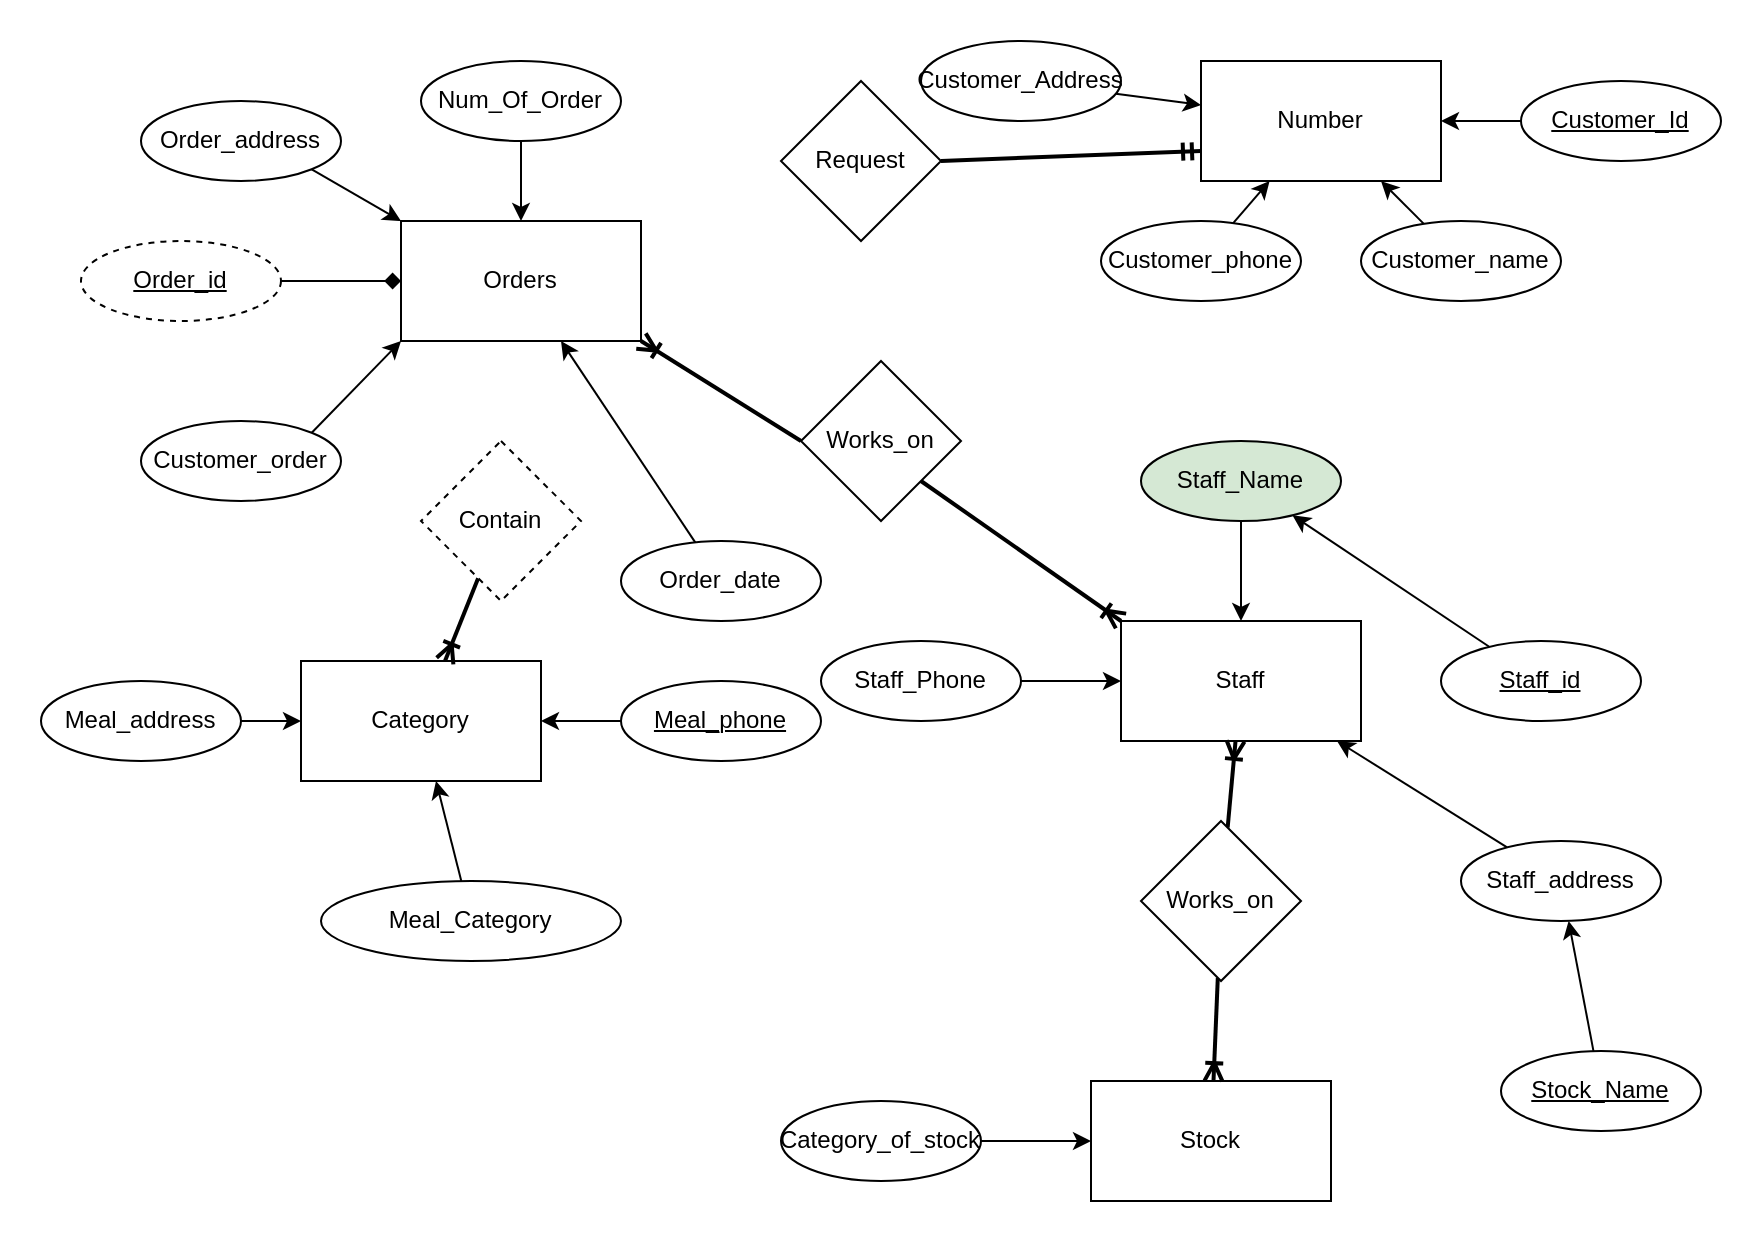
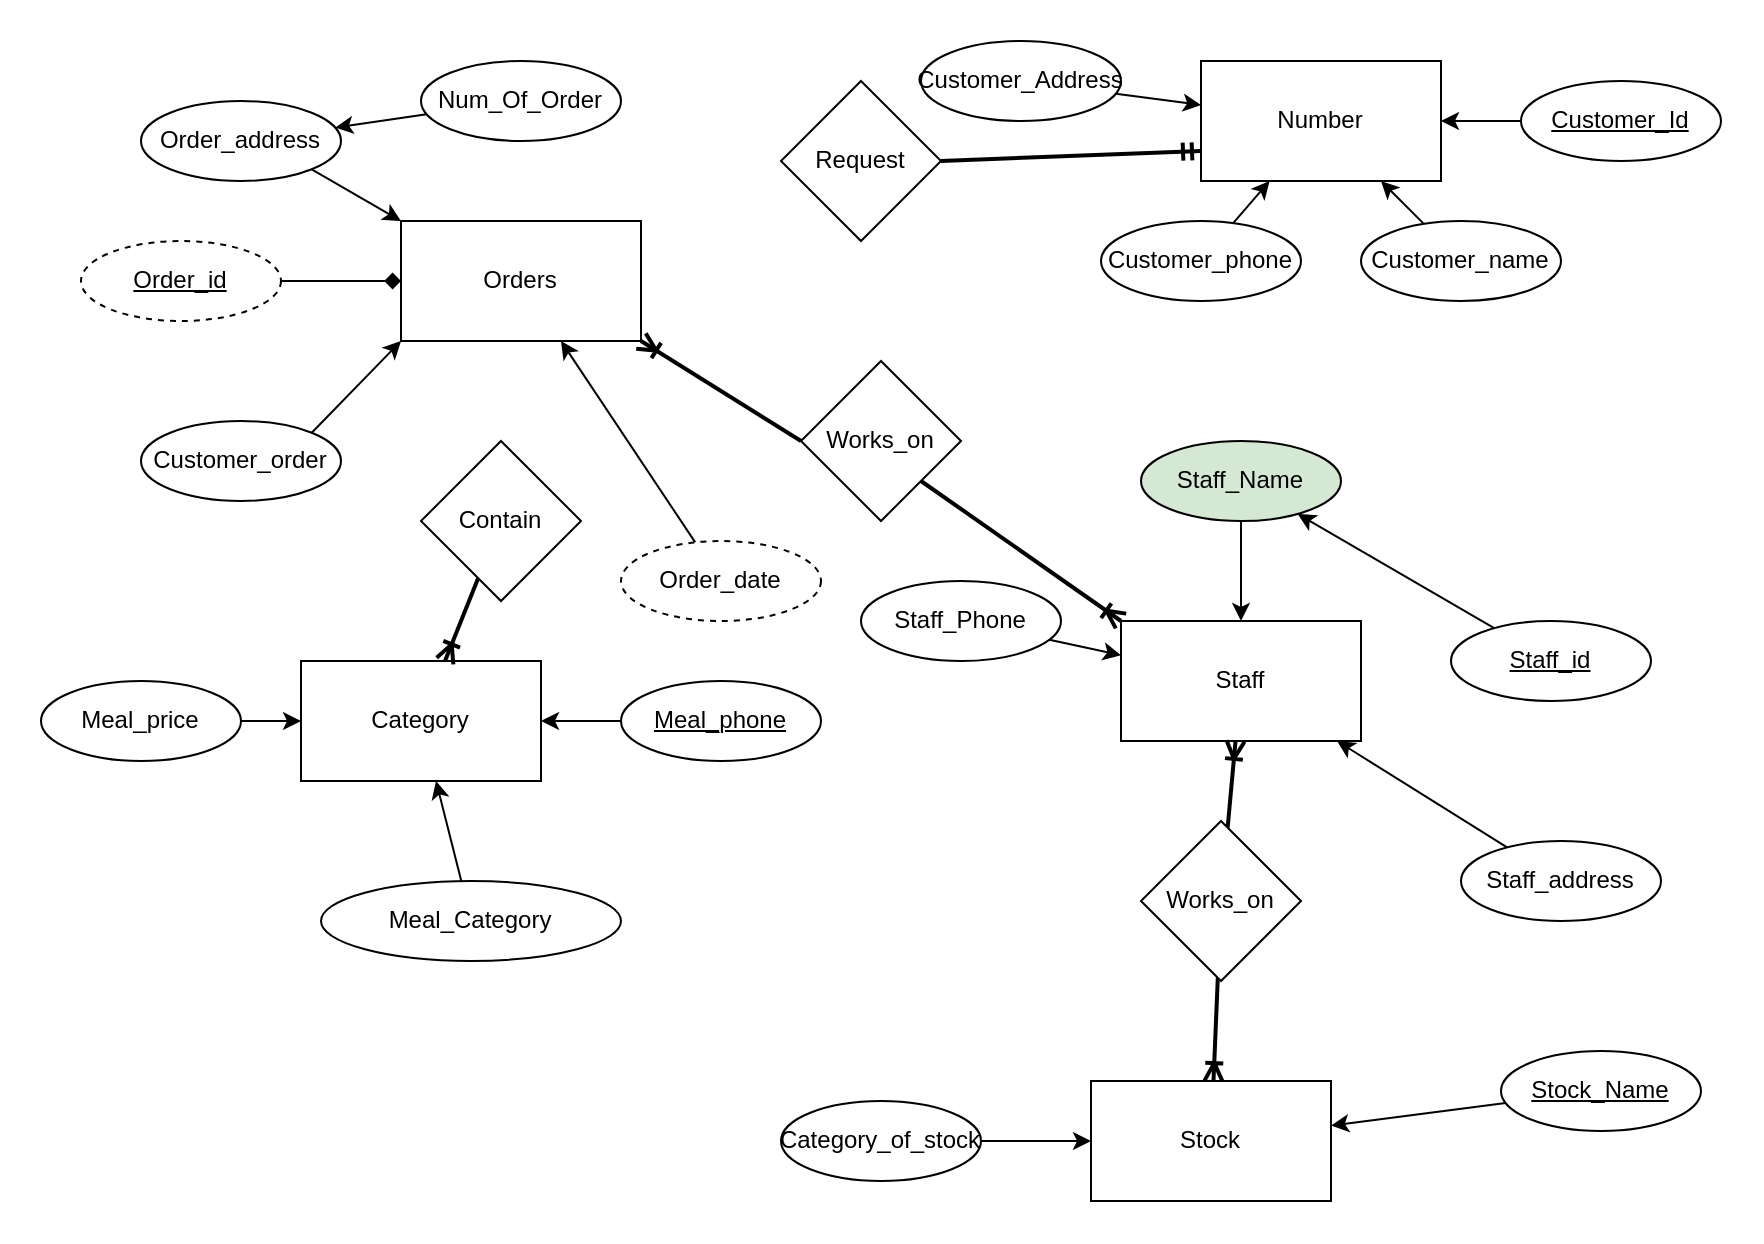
edge "Num_Of_Order" -> "Orders": now "Num_Of_Order" -> "Order_address"
node "Contain": style dashed -> solid
node "Order_date": style solid -> dashed
node "Staff_Phone": moved (921, 681) -> (961, 621)
node "Staff_id": moved (1541, 681) -> (1551, 661)
node "Meal_address": label "Meal_address" -> "Meal_price"
edge "Stock_Name" -> "Staff_address": now "Stock_Name" -> "Stock"
